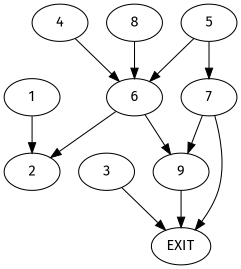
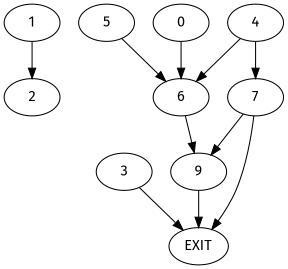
node "8": label "8" -> "0"
edge "5" -> "7": now "4" -> "7"
edge "6" -> "2": removed
